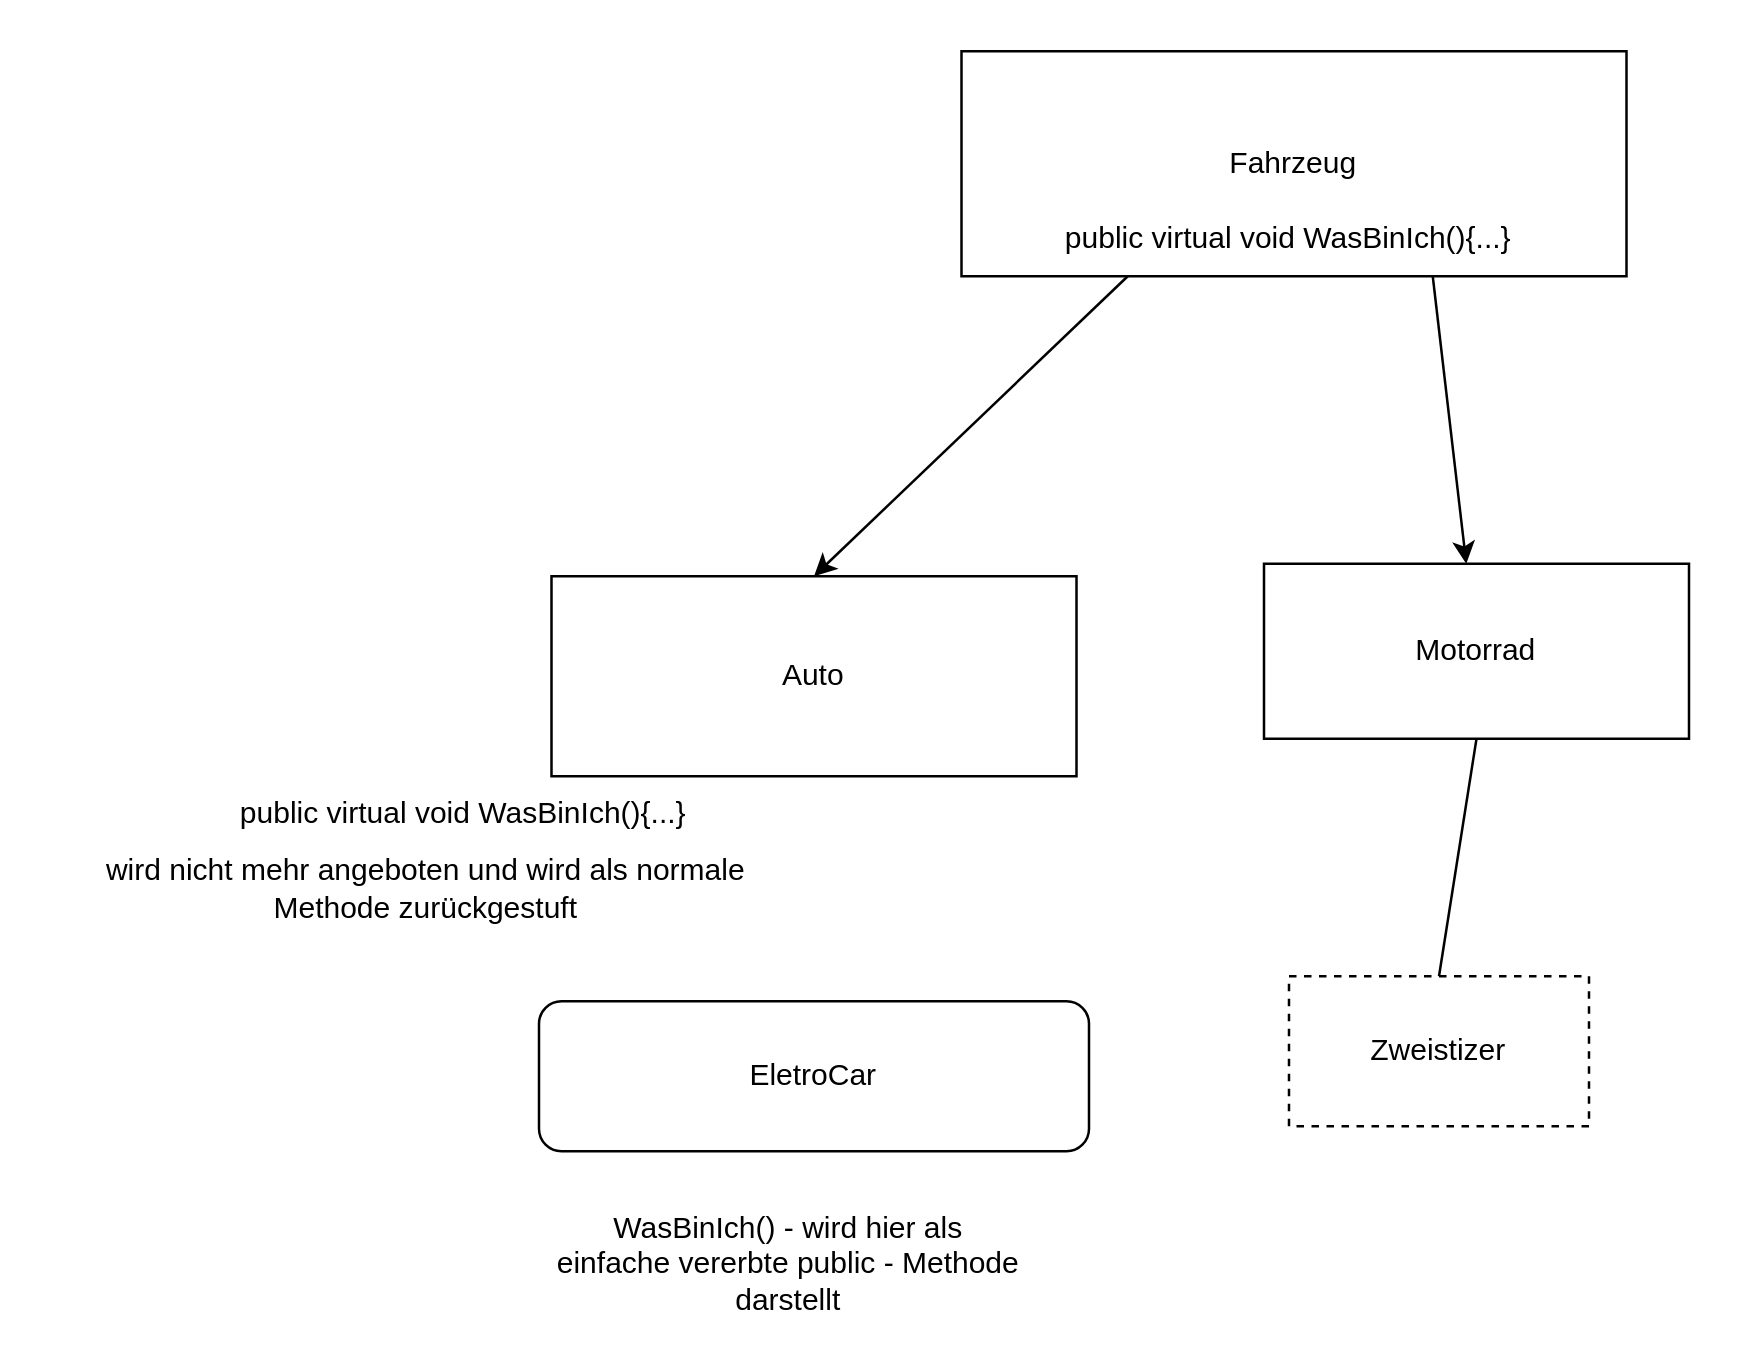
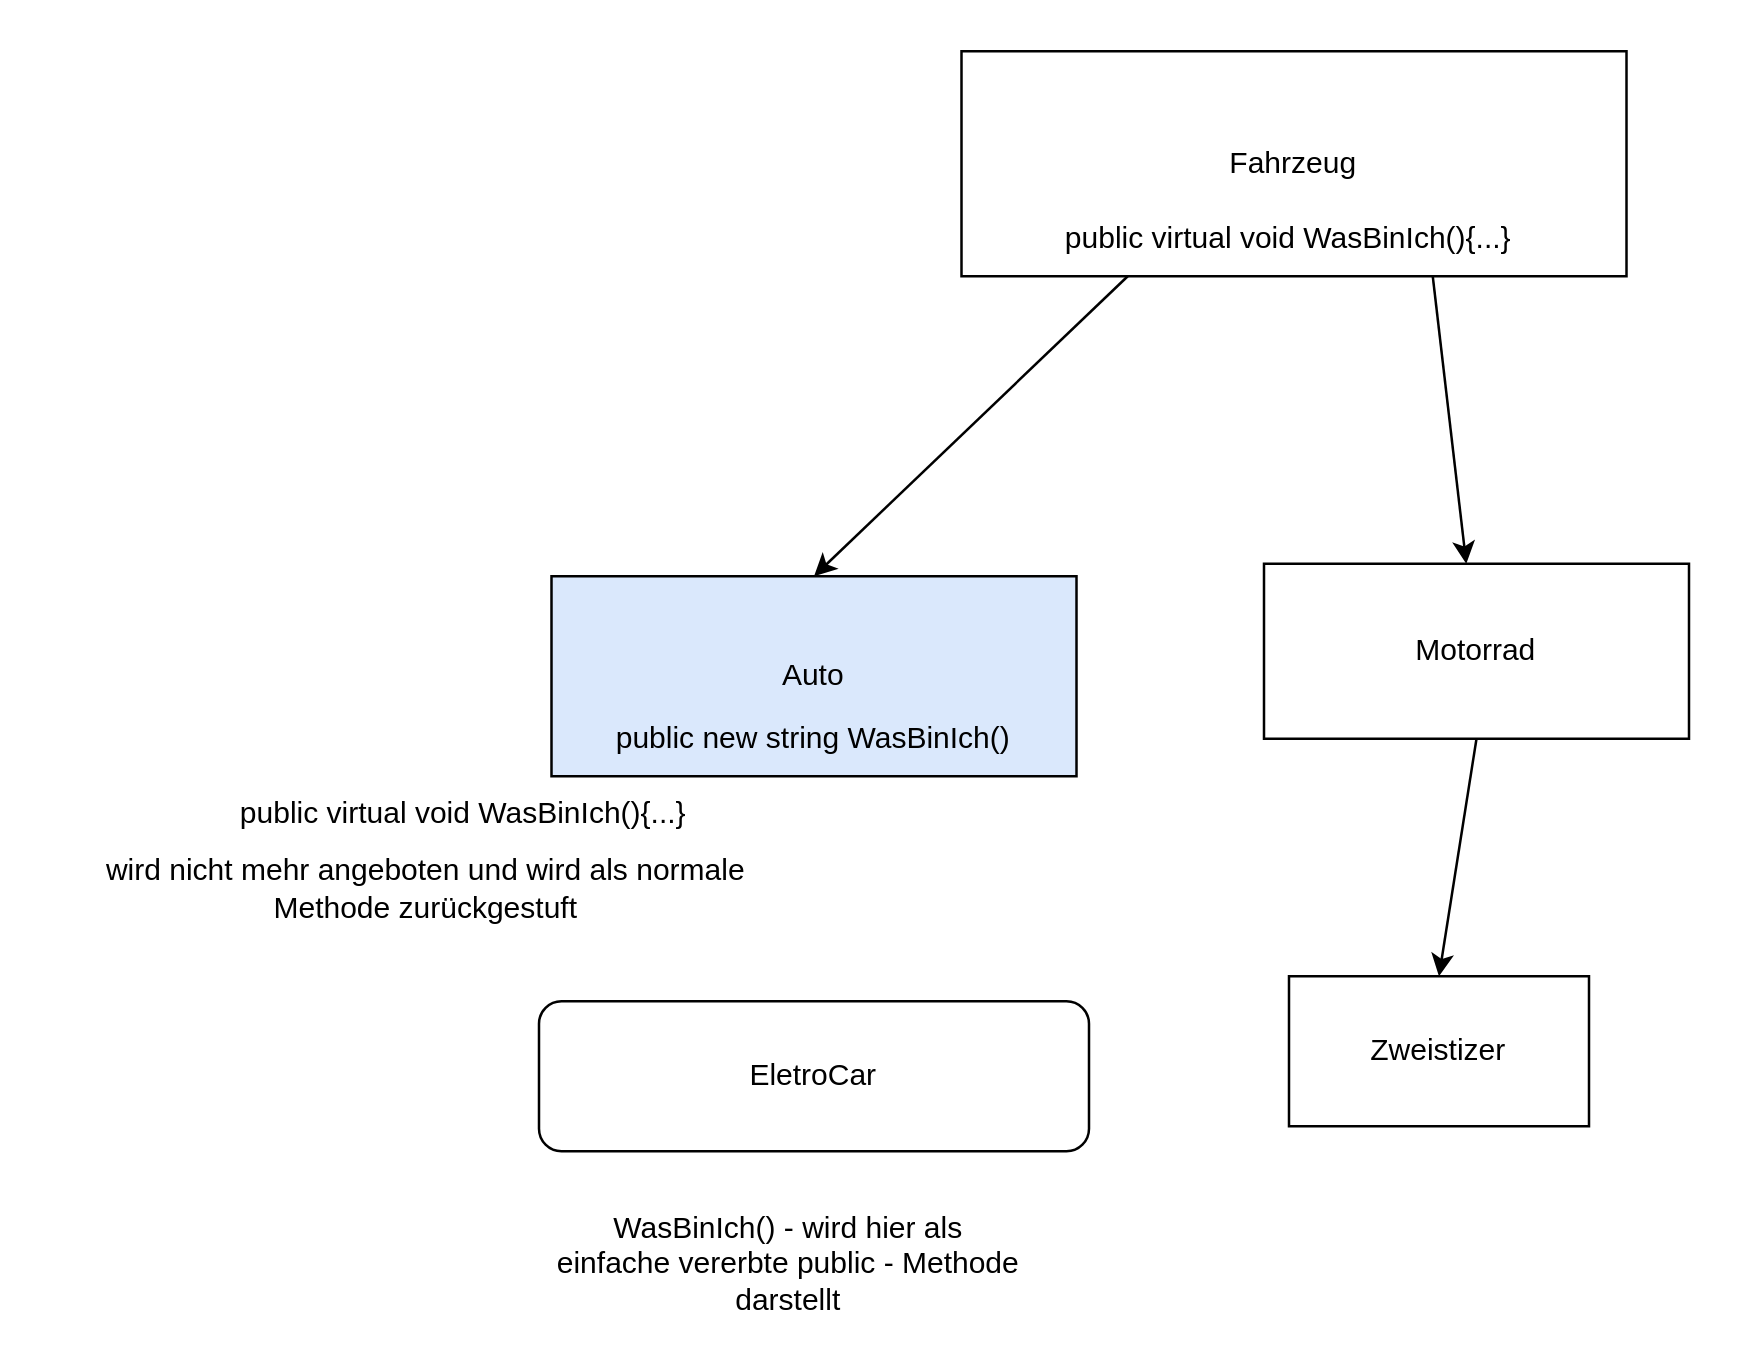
node "Auto": fillcolor #ffffff -> #dae8fc
node "public new string WasBinIch()": added
edge "Motorrad" -- "Zweistizer": arrowhead none -> classic
node "Zweistizer": style dashed -> solid
